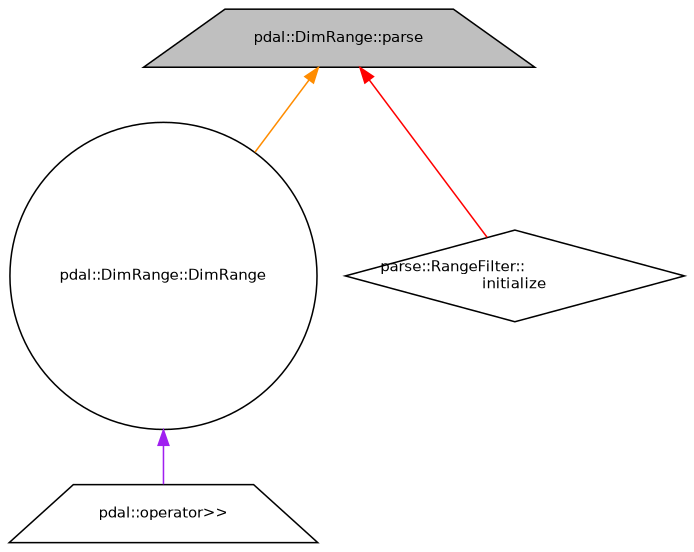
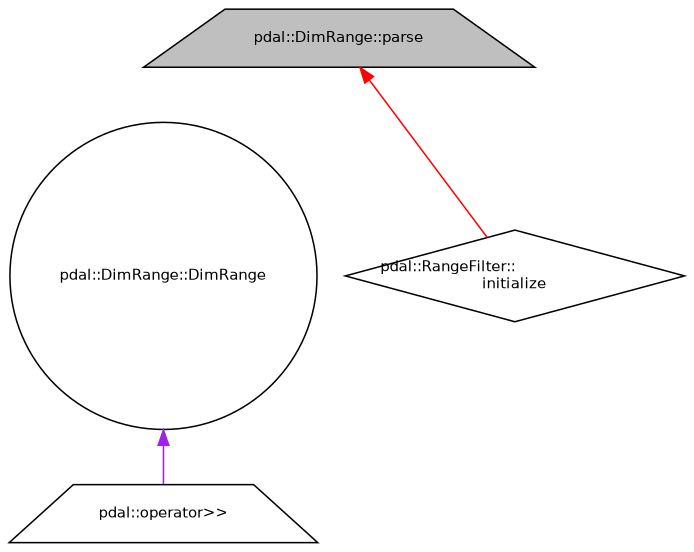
edge "pdal::DimRange::DimRange" -> "pdal::DimRange::parse": removed
node "parse::RangeFilter:: initialize": label "parse::RangeFilter:: initialize" -> "pdal::RangeFilter:: initialize"
